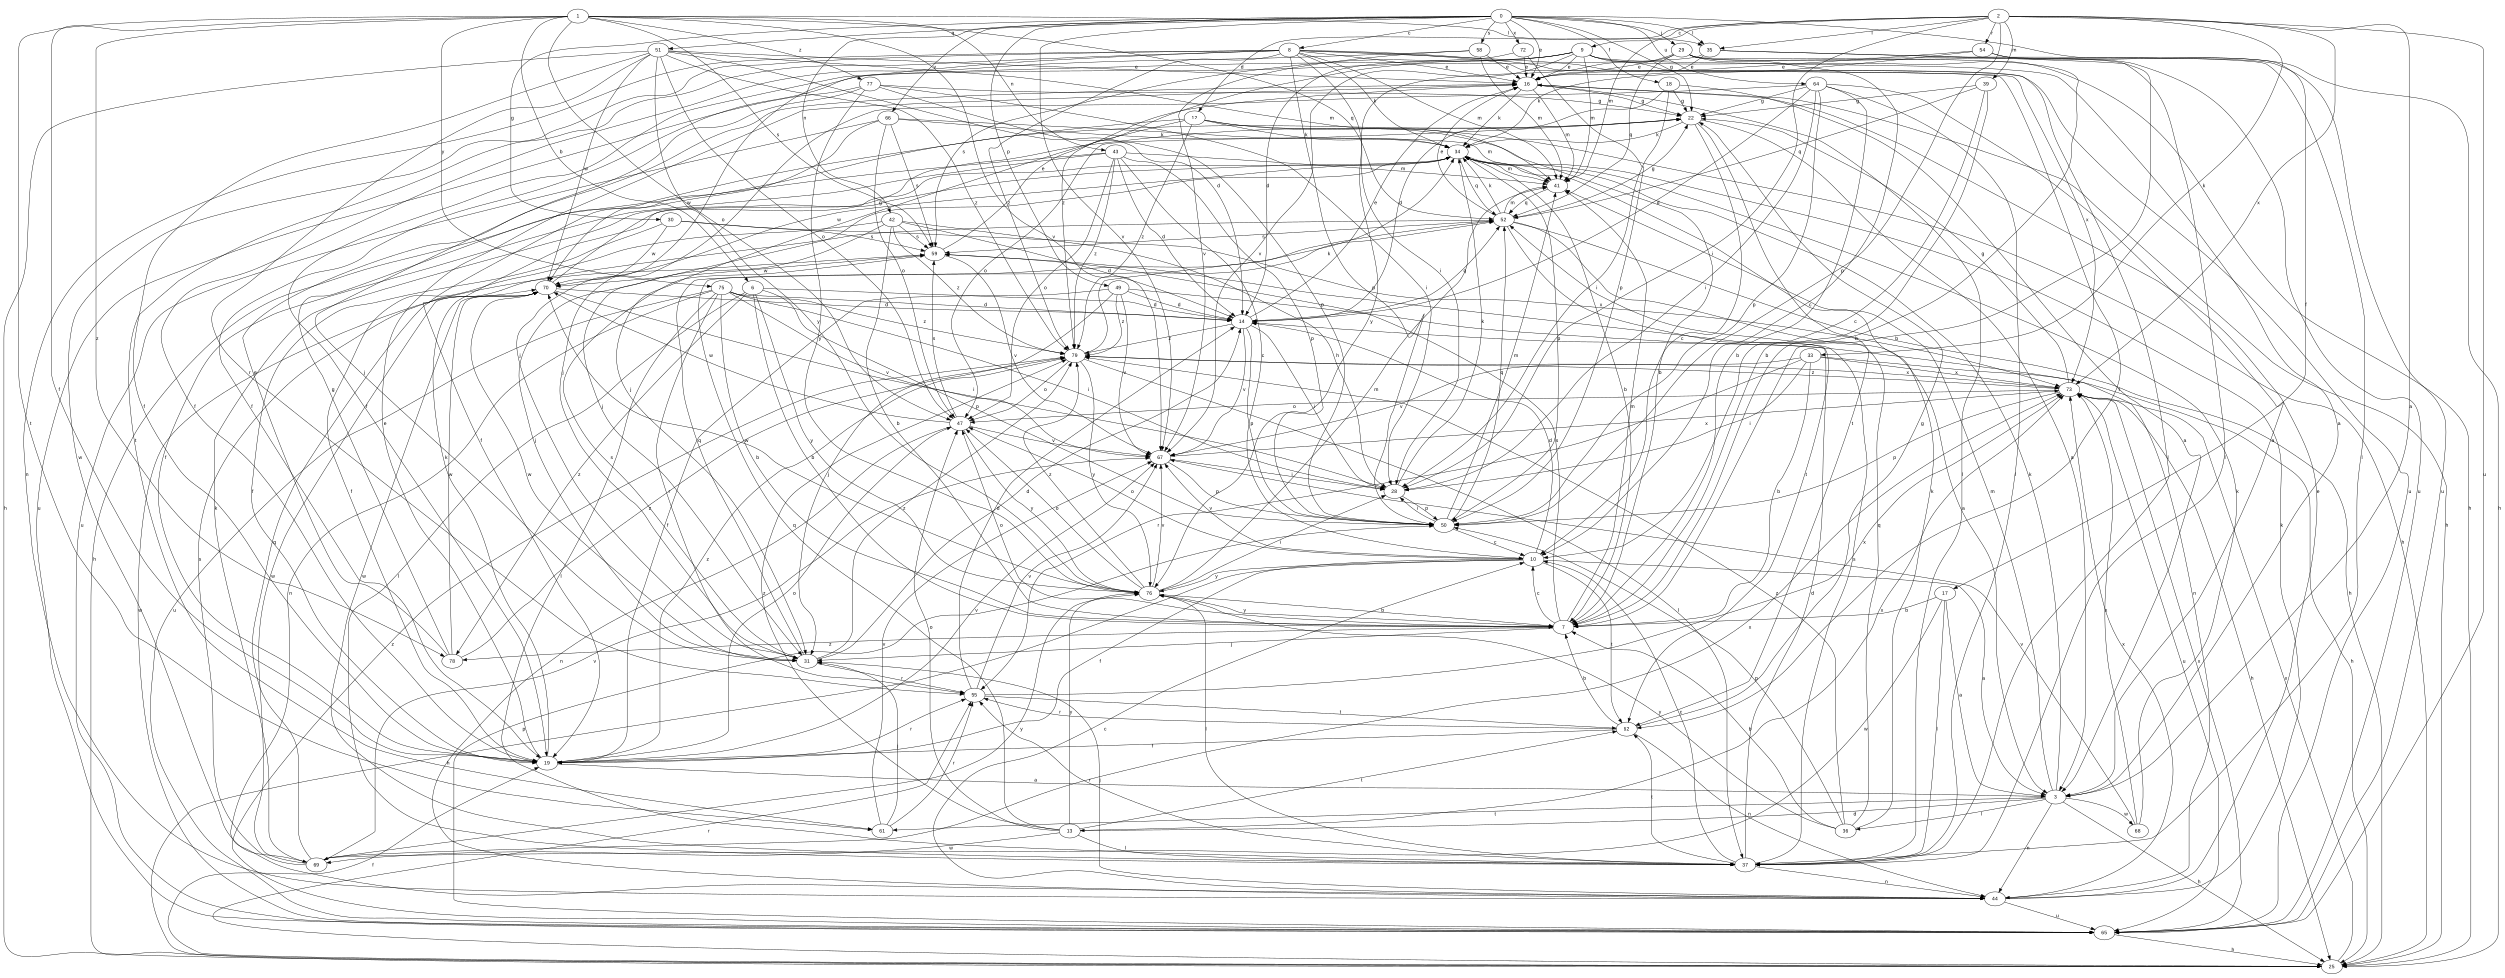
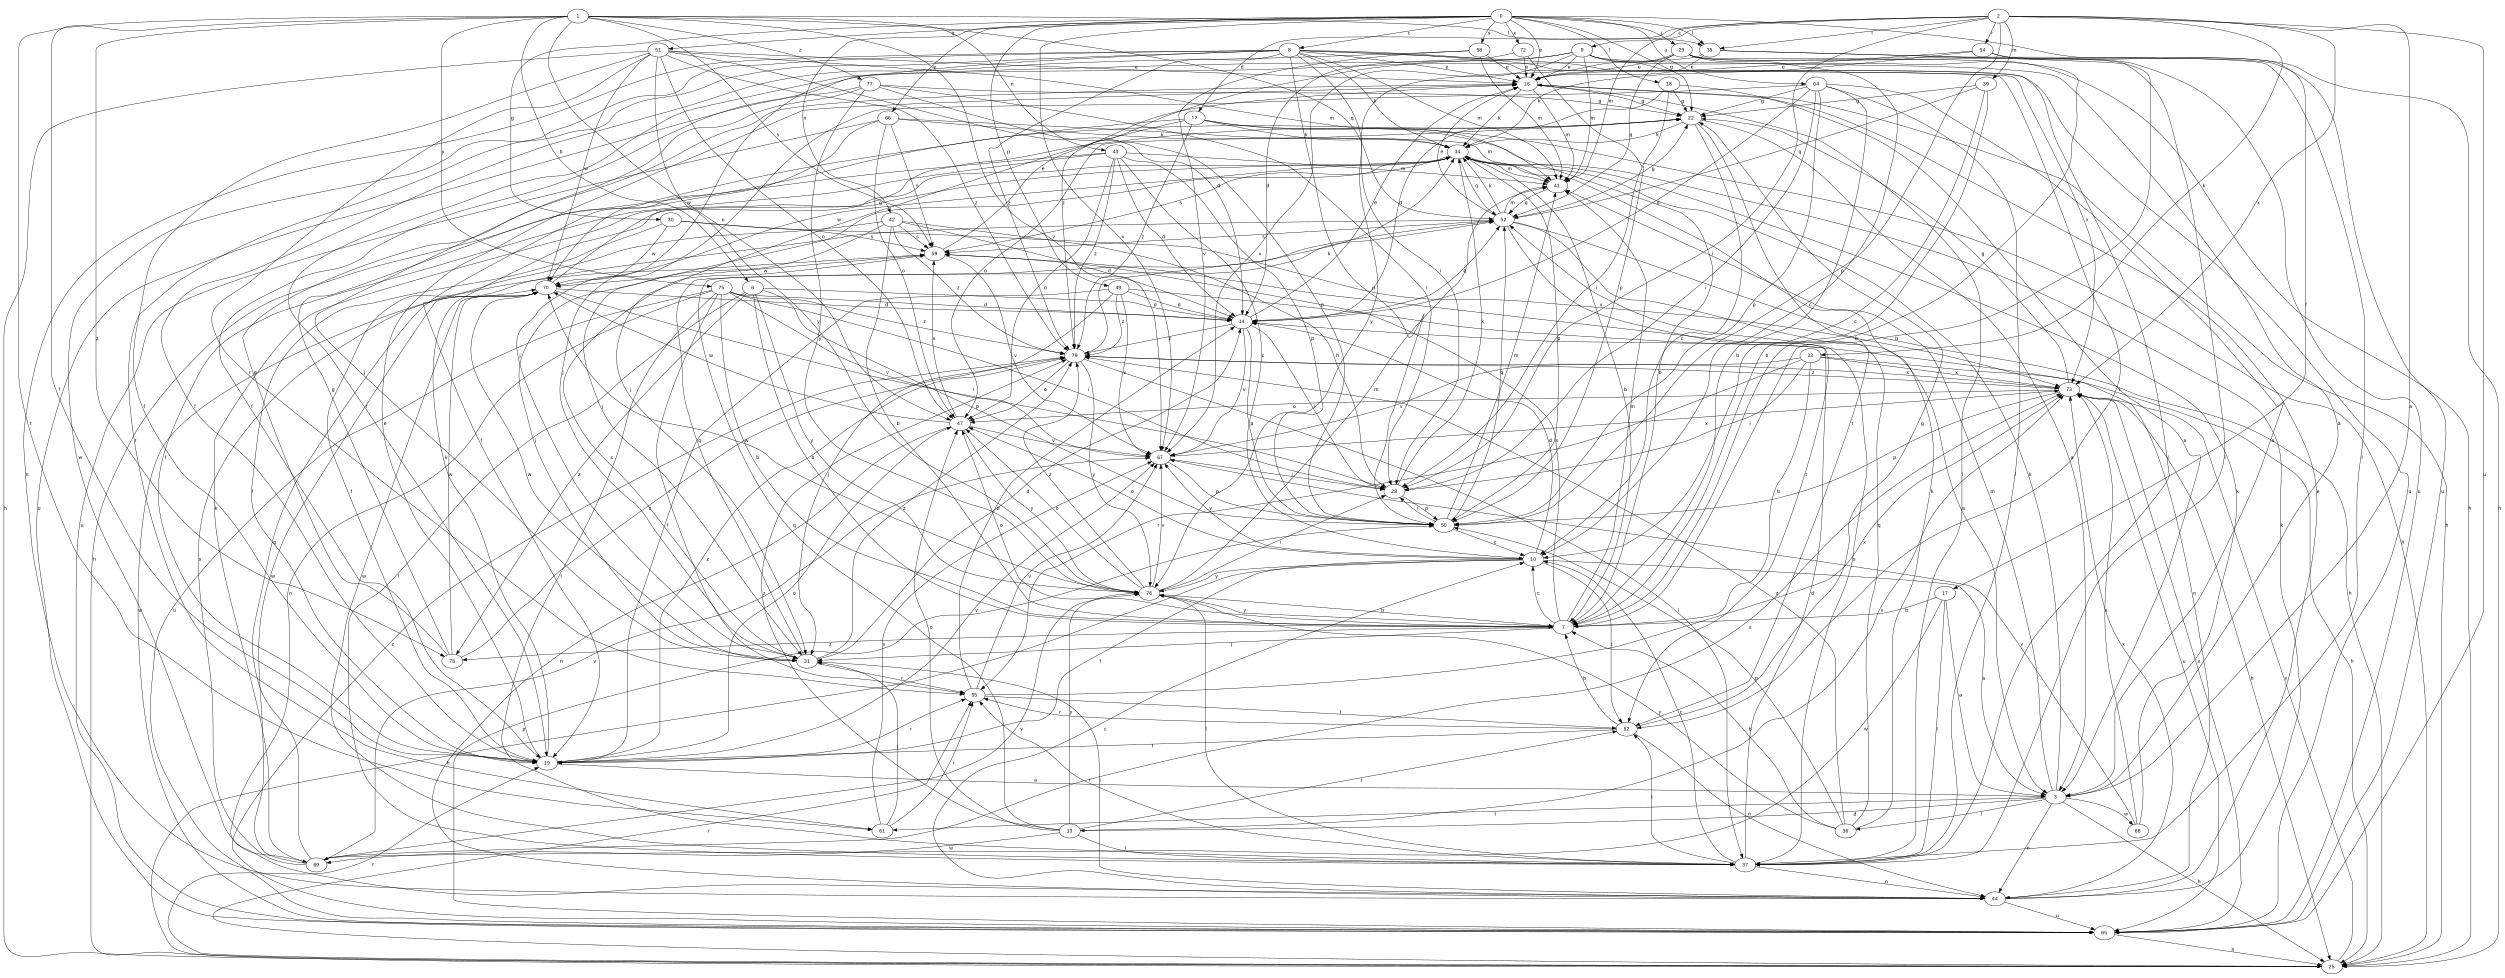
edge "9" -> "59": now "34" -> "59"
